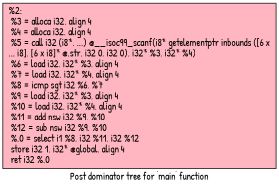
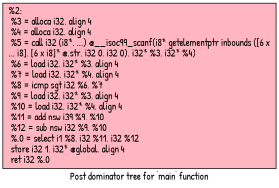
node "%2:": text "%11 = add nsw i32 %9, %10" -> "%11 = add nsw i39 %9, %10"
